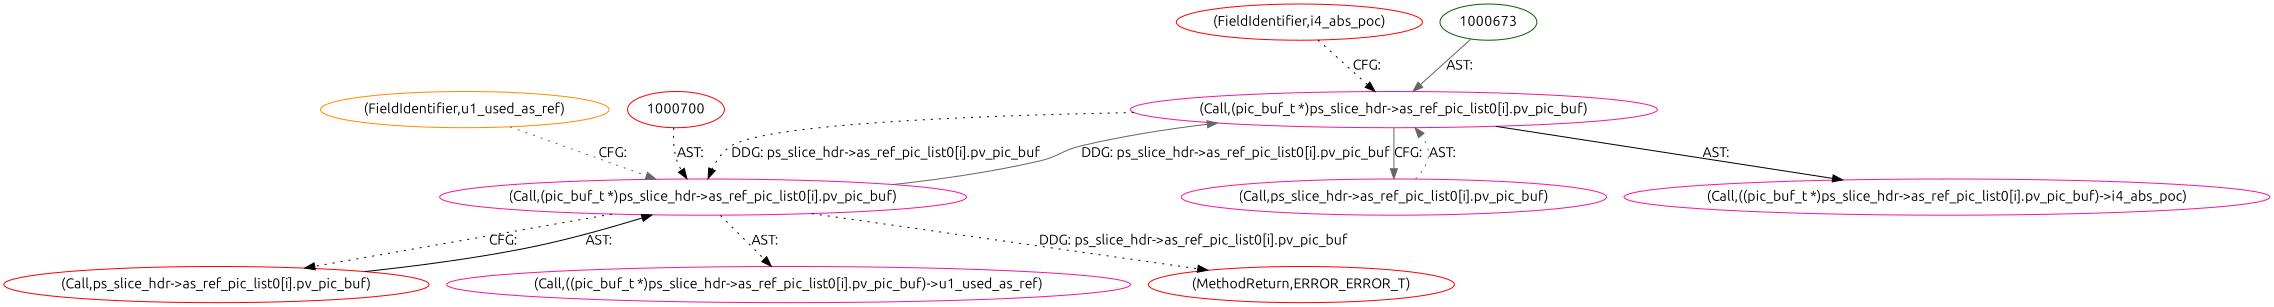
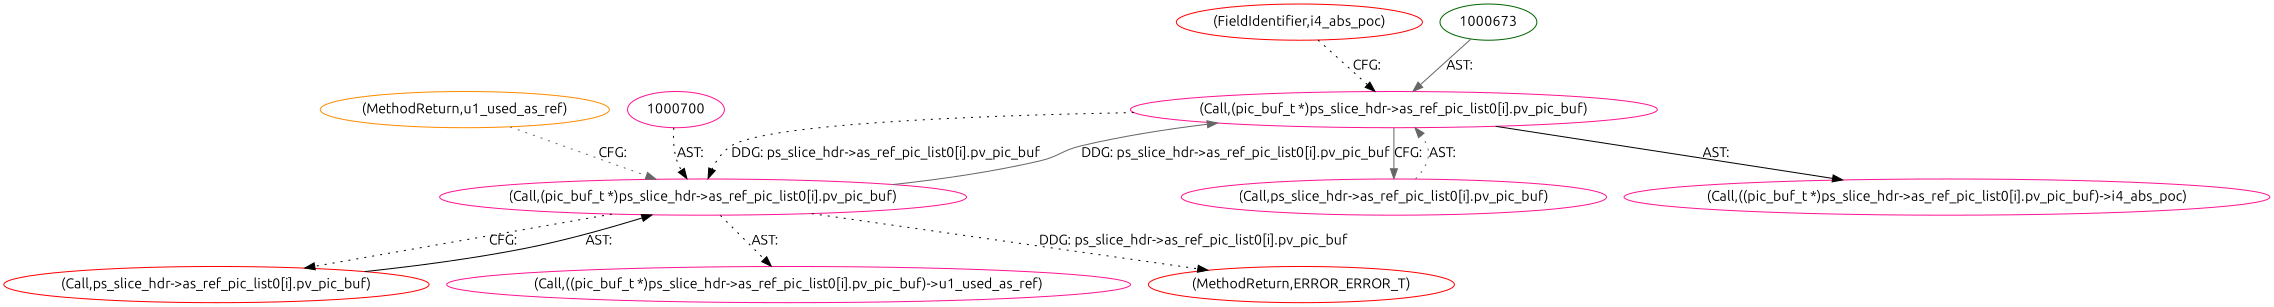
node "(FieldIdentifier,u1_used_as_ref)": label "(FieldIdentifier,u1_used_as_ref)" -> "(MethodReturn,u1_used_as_ref)"
node "1000700": color red -> deeppink
